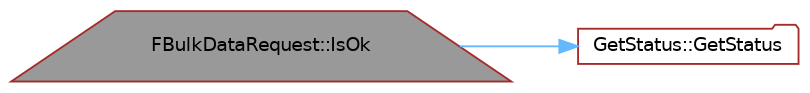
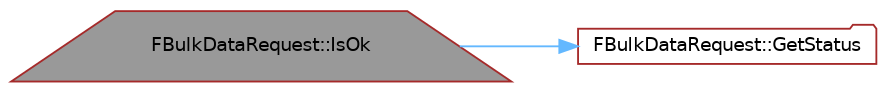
node "GetStatus::GetStatus": label "GetStatus::GetStatus" -> "FBulkDataRequest::GetStatus"
